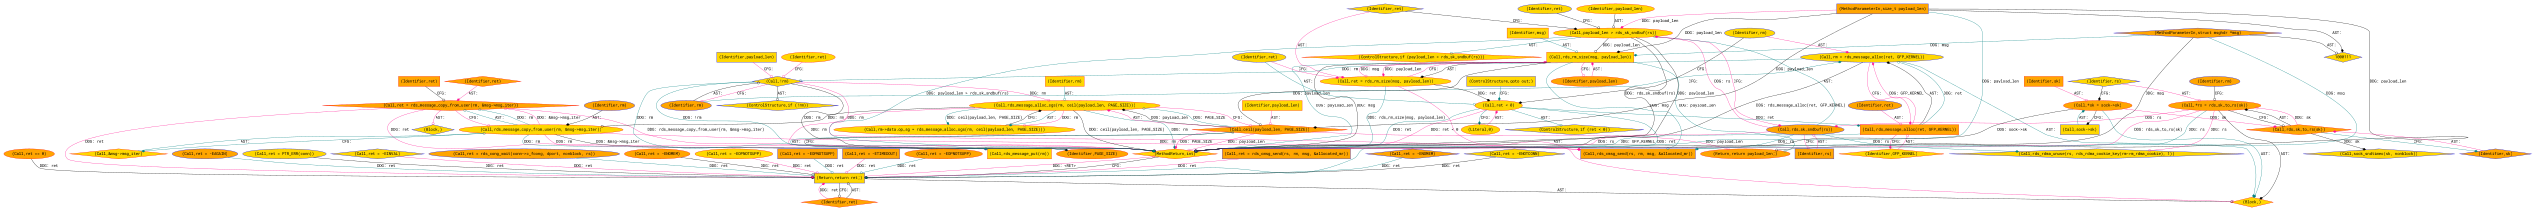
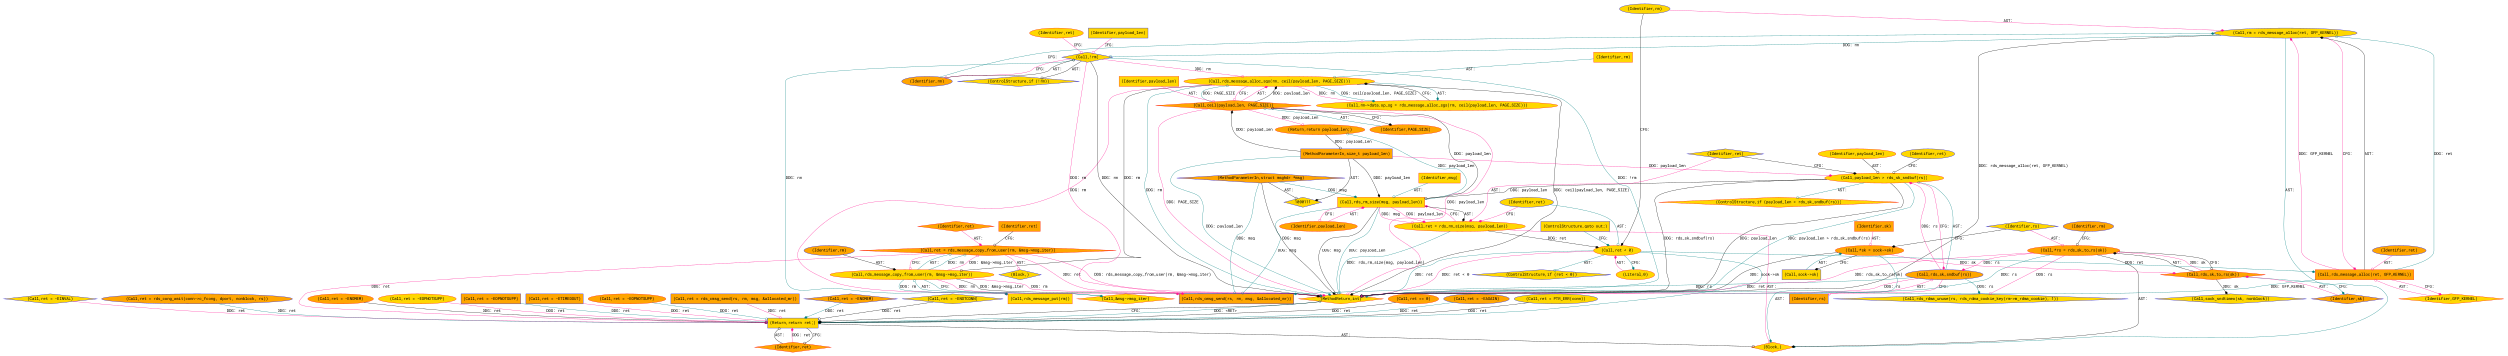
edge "(MethodParameterIn,size_t payload_len)" -> "(Return,return payload_len;)": reversed
edge "(Return,return ret;)" -> "(MethodReturn,int)": color deeppink -> teal
